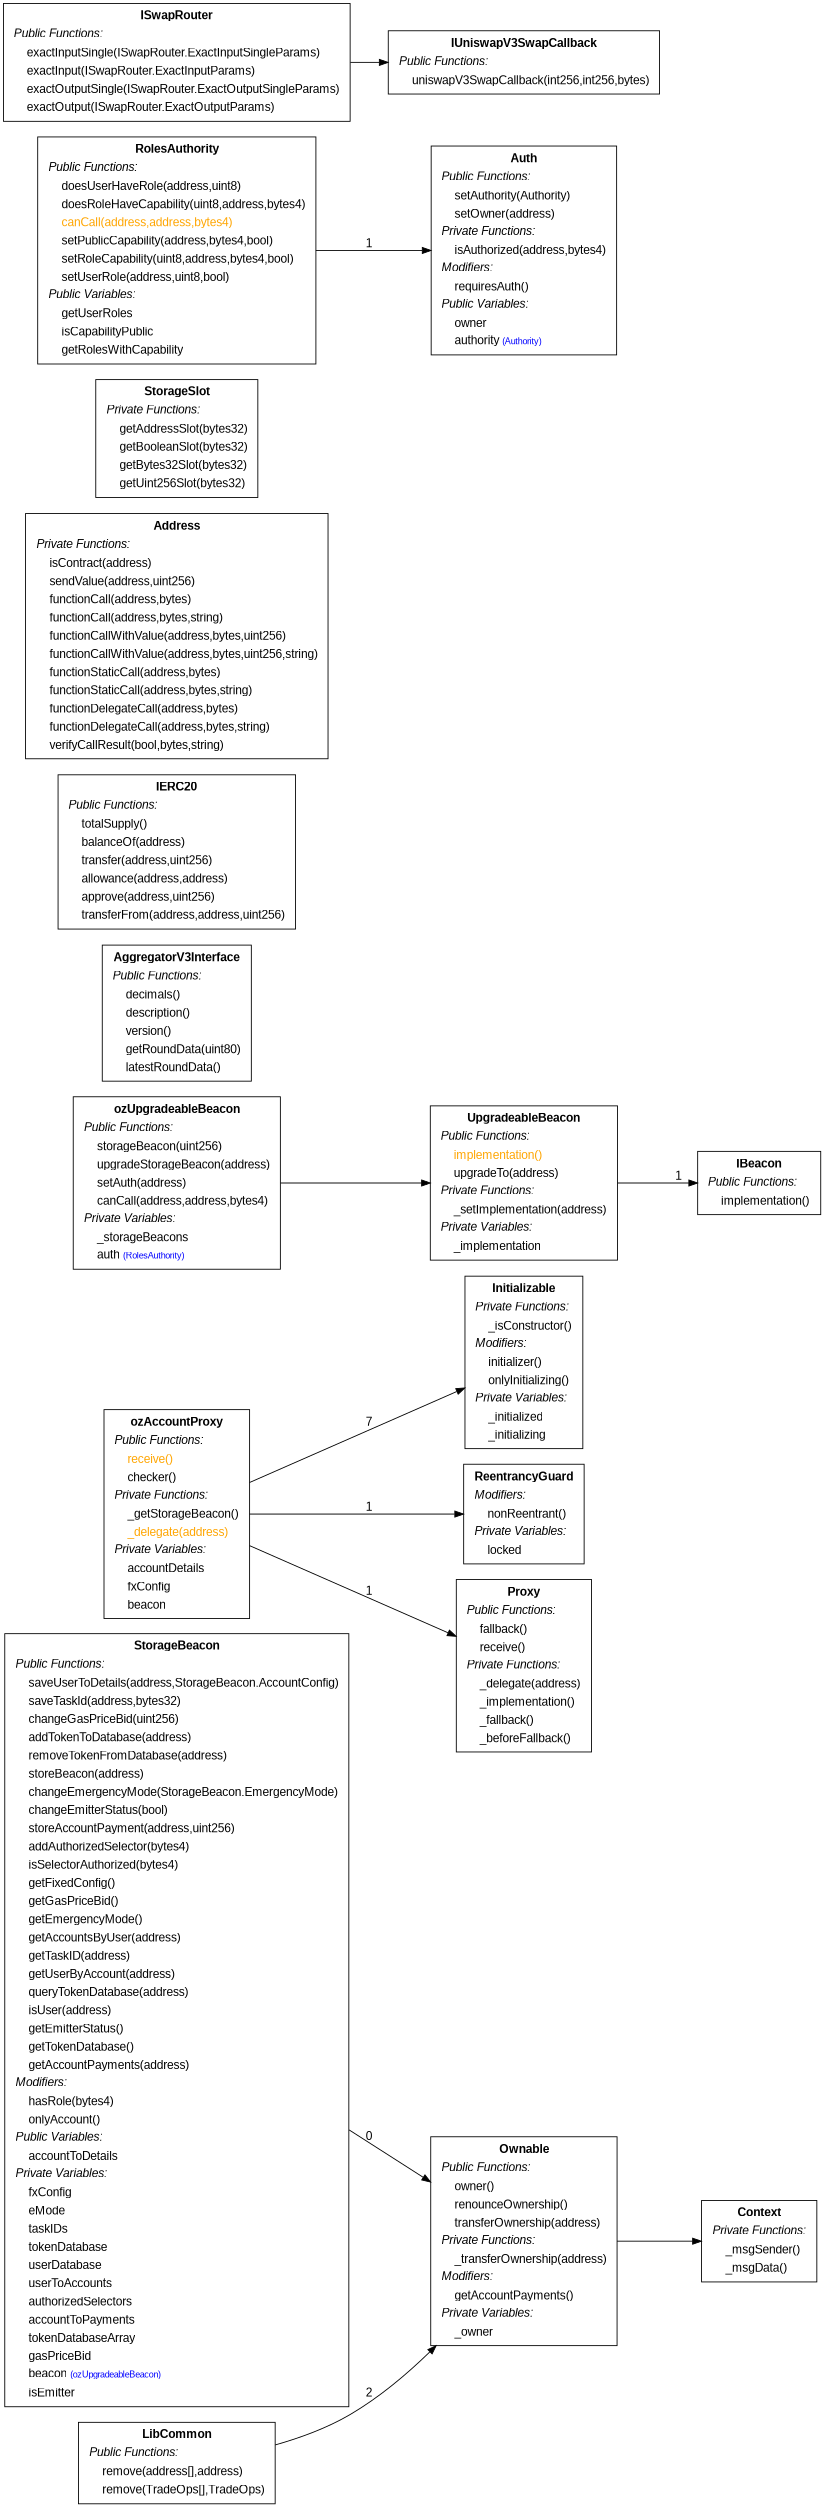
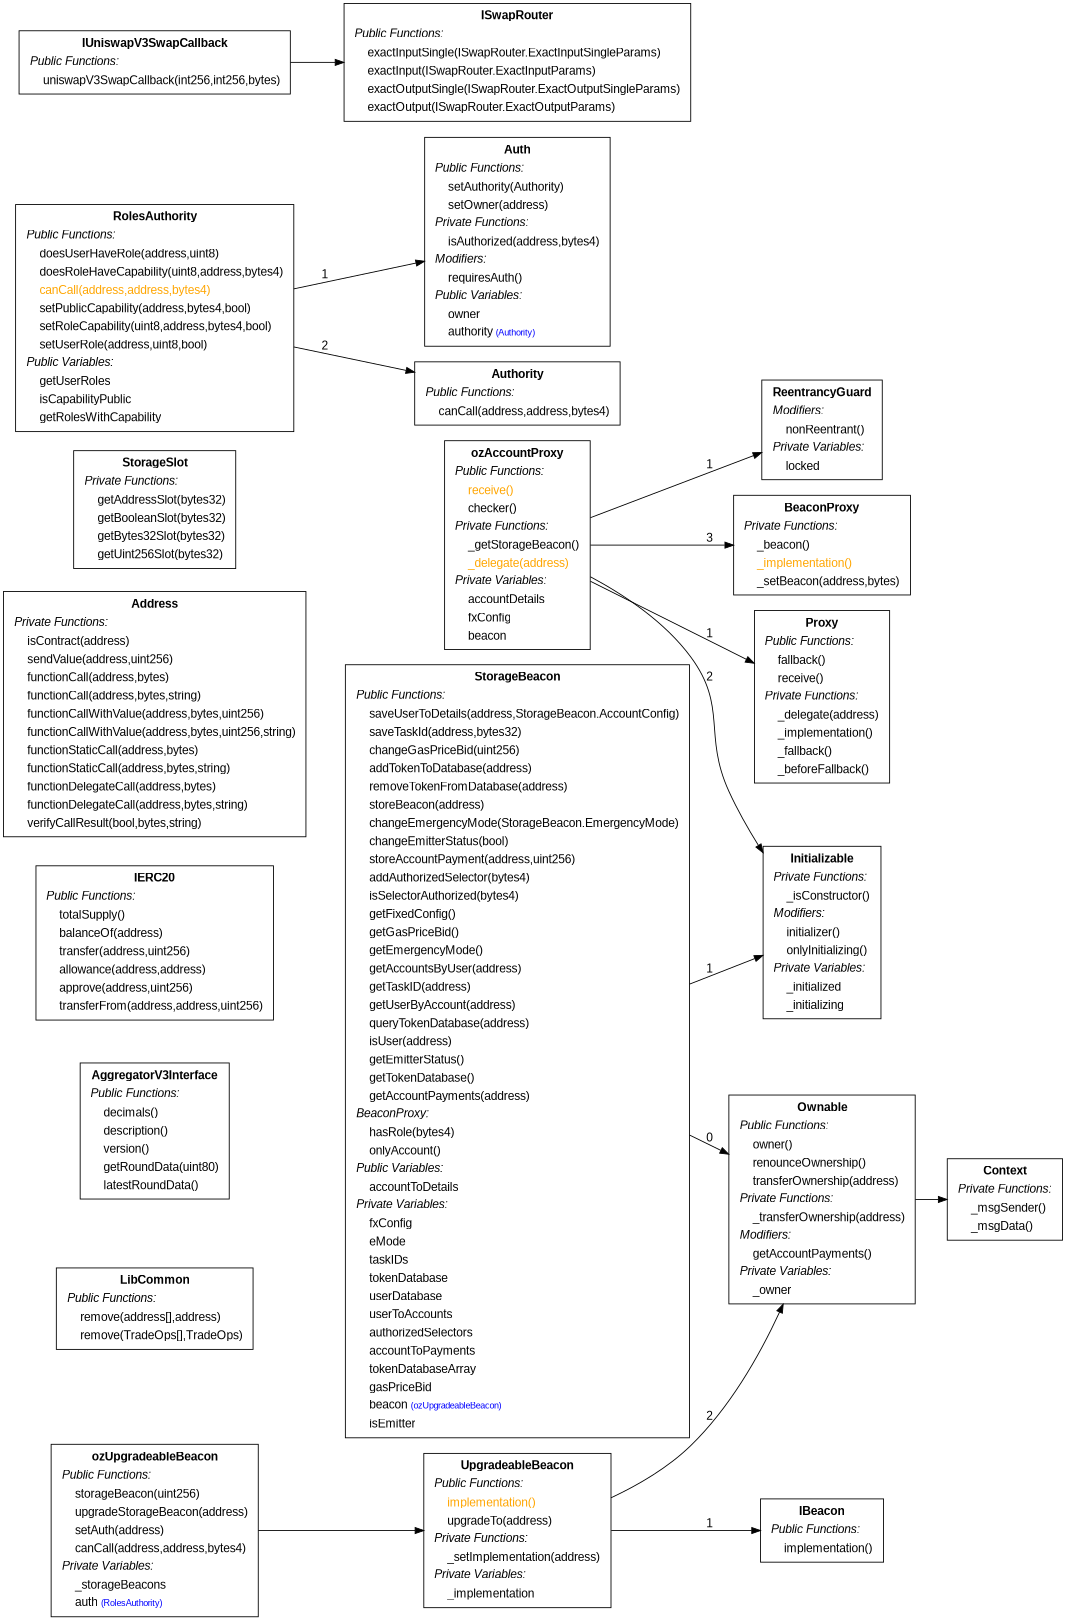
edge "ISwapRouter" -> "IUniswapV3SwapCallback": reversed
node "Authority": added
node "BeaconProxy": added
edge "StorageBeacon" -> "Initializable": added, label "1"
edge "ozAccountProxy" -> "Initializable": label "7" -> "2"
node "StorageBeacon": text "Modifiers:" -> "BeaconProxy:"
edge "LibCommon" -> "Ownable": now "UpgradeableBeacon" -> "Ownable"
